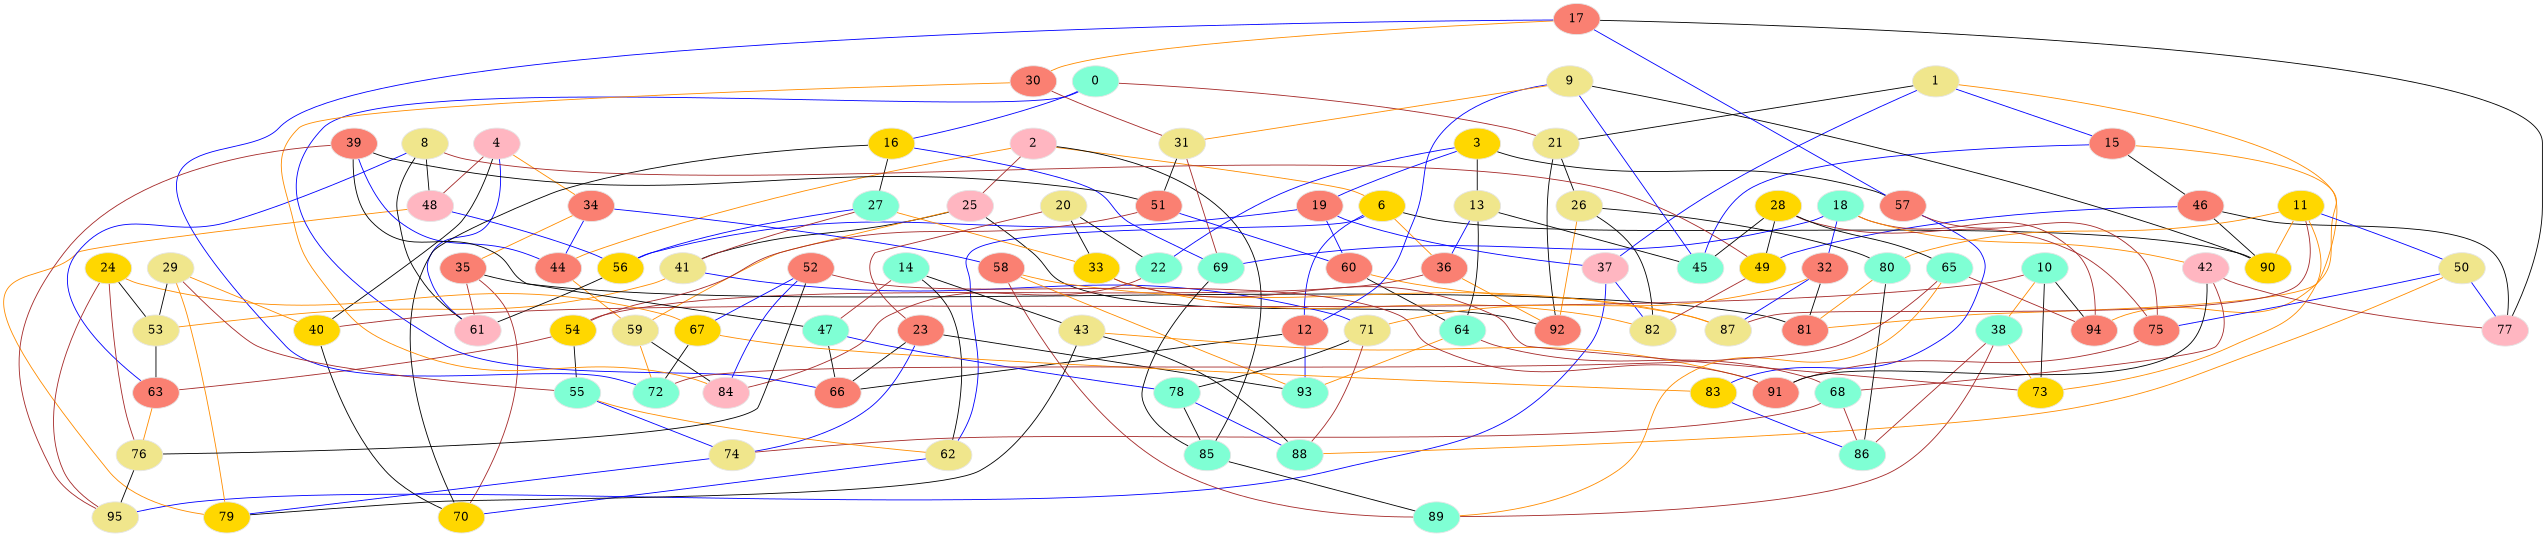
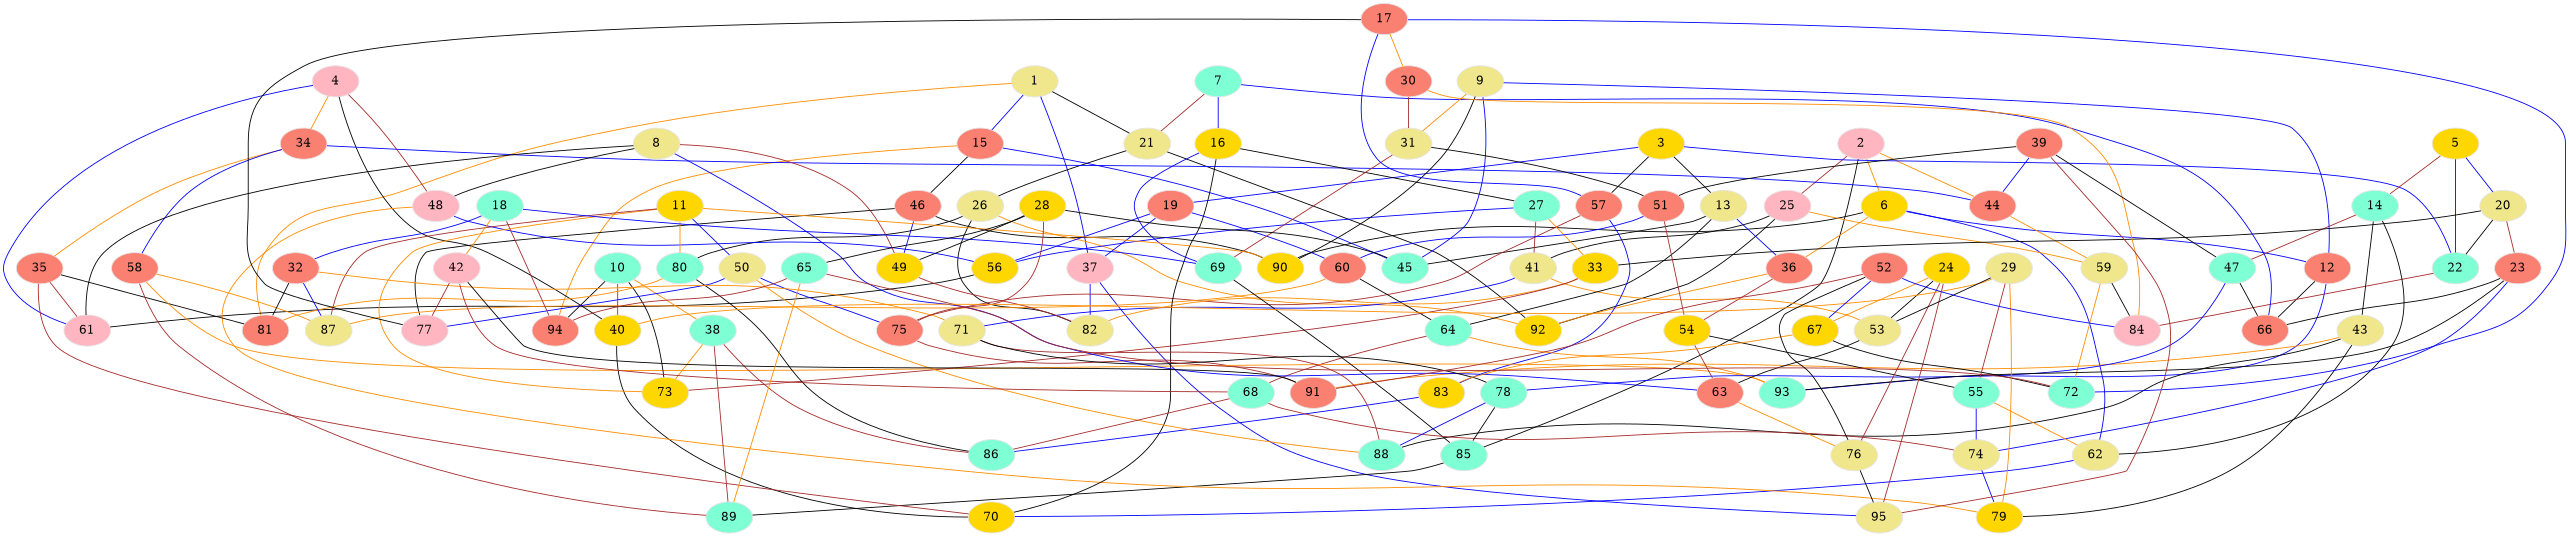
node "0": label "0" -> "7"
node "5": added
node "92": fillcolor salmon -> gold
